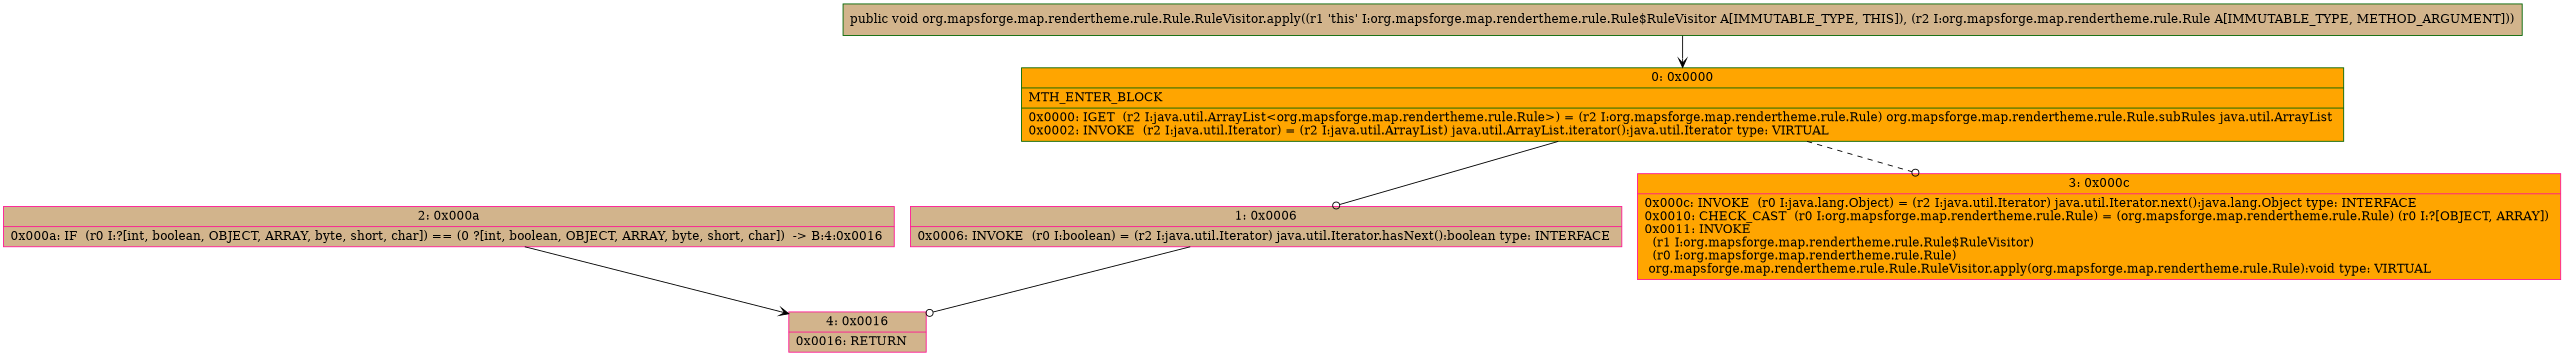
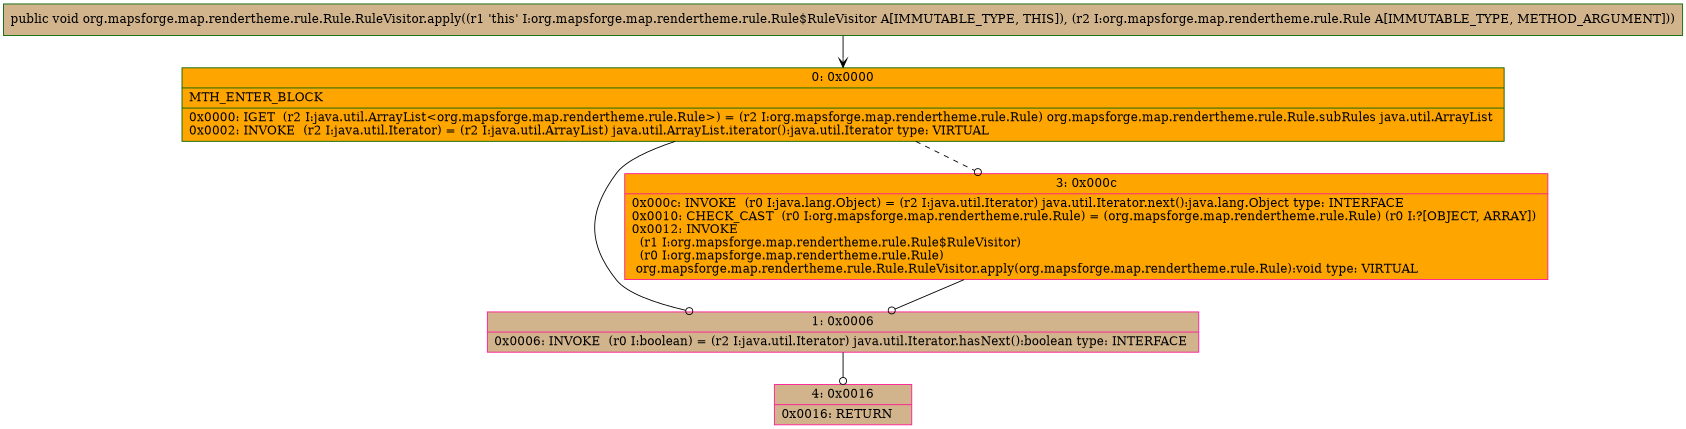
node "2: 0x000a": removed
node "3: 0x000c": text "0x0011: INVOKE" -> "0x0012: INVOKE"
edge "3: 0x000c" -> "1: 0x0006": added
